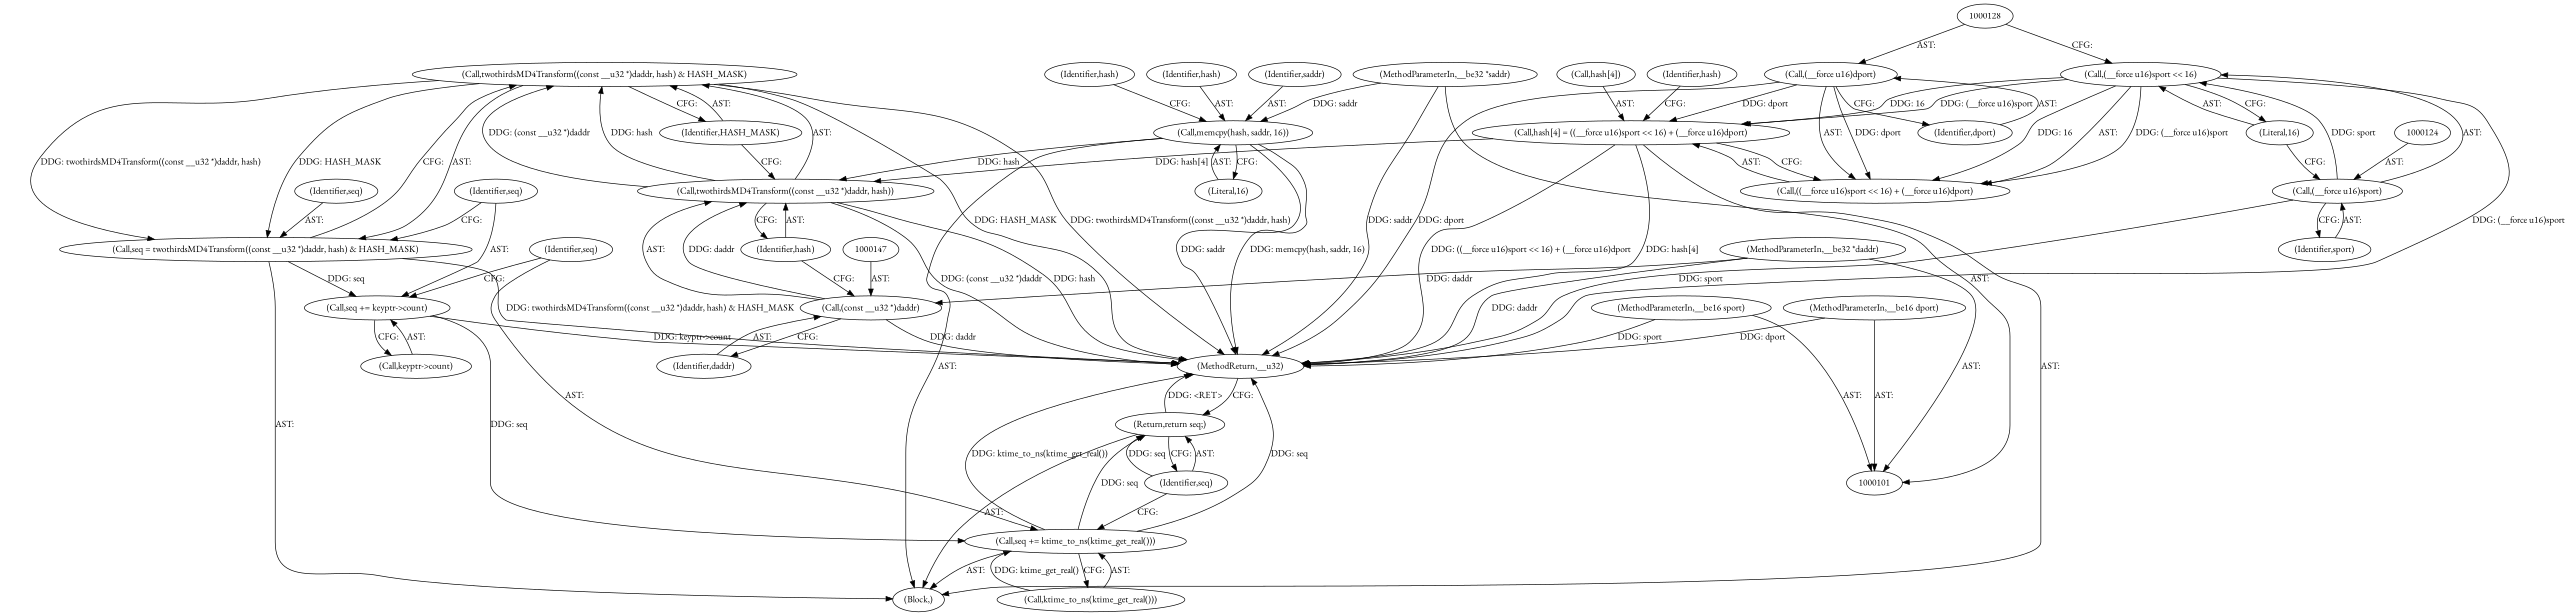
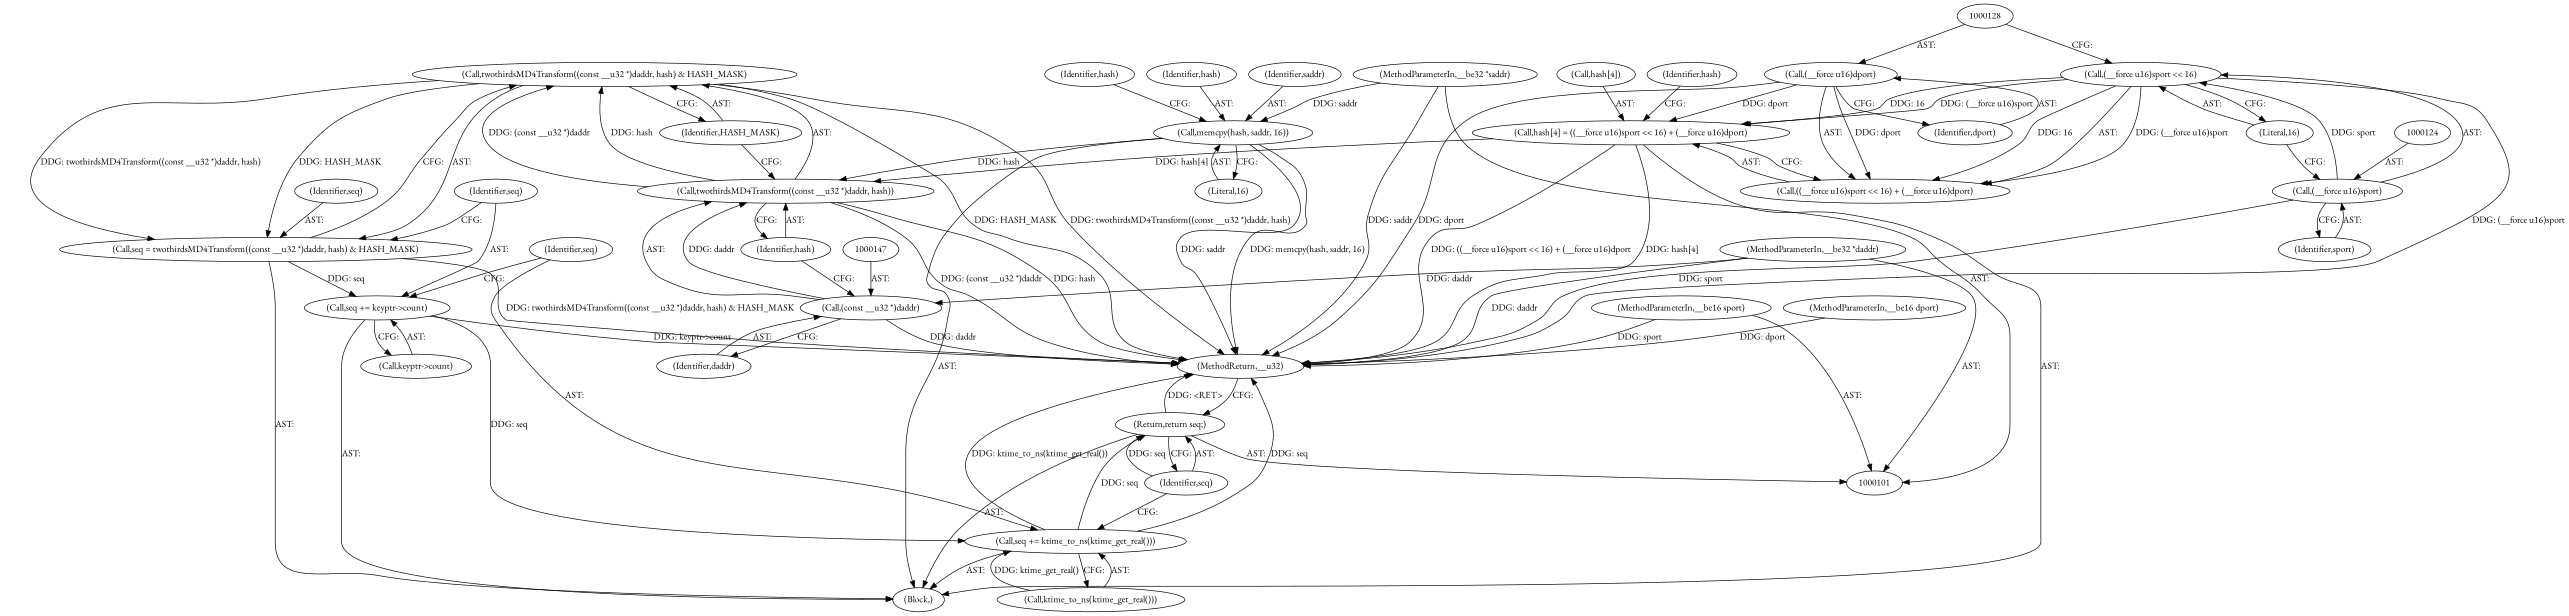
edge "(MethodParameterIn,__be16 dport)" -> "1000101": now "(Return,return seq;)" -> "1000101"
edge "(Call,seq += keyptr->count)" -> "(Block,)": added, label "AST:"
